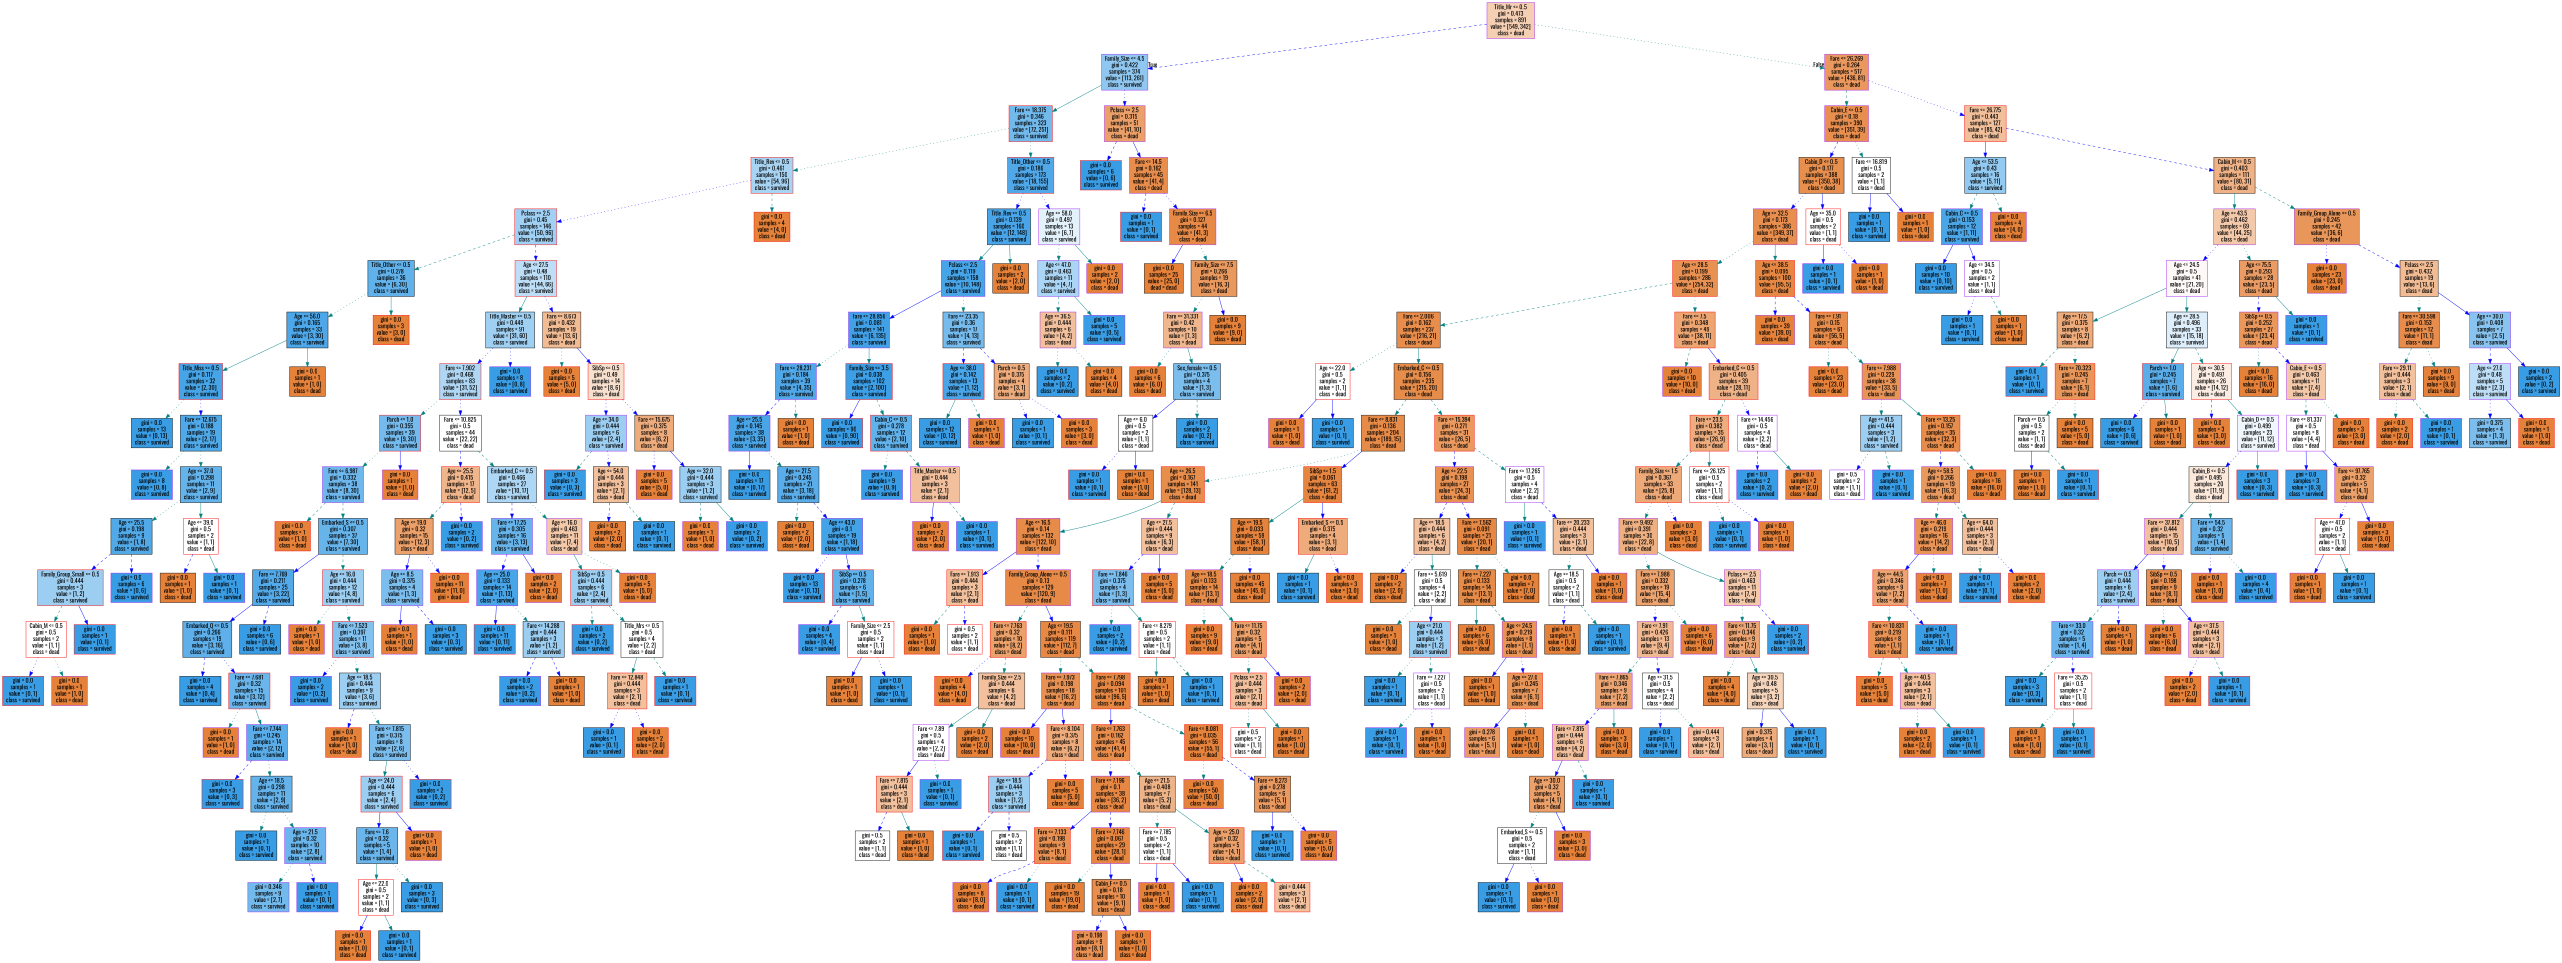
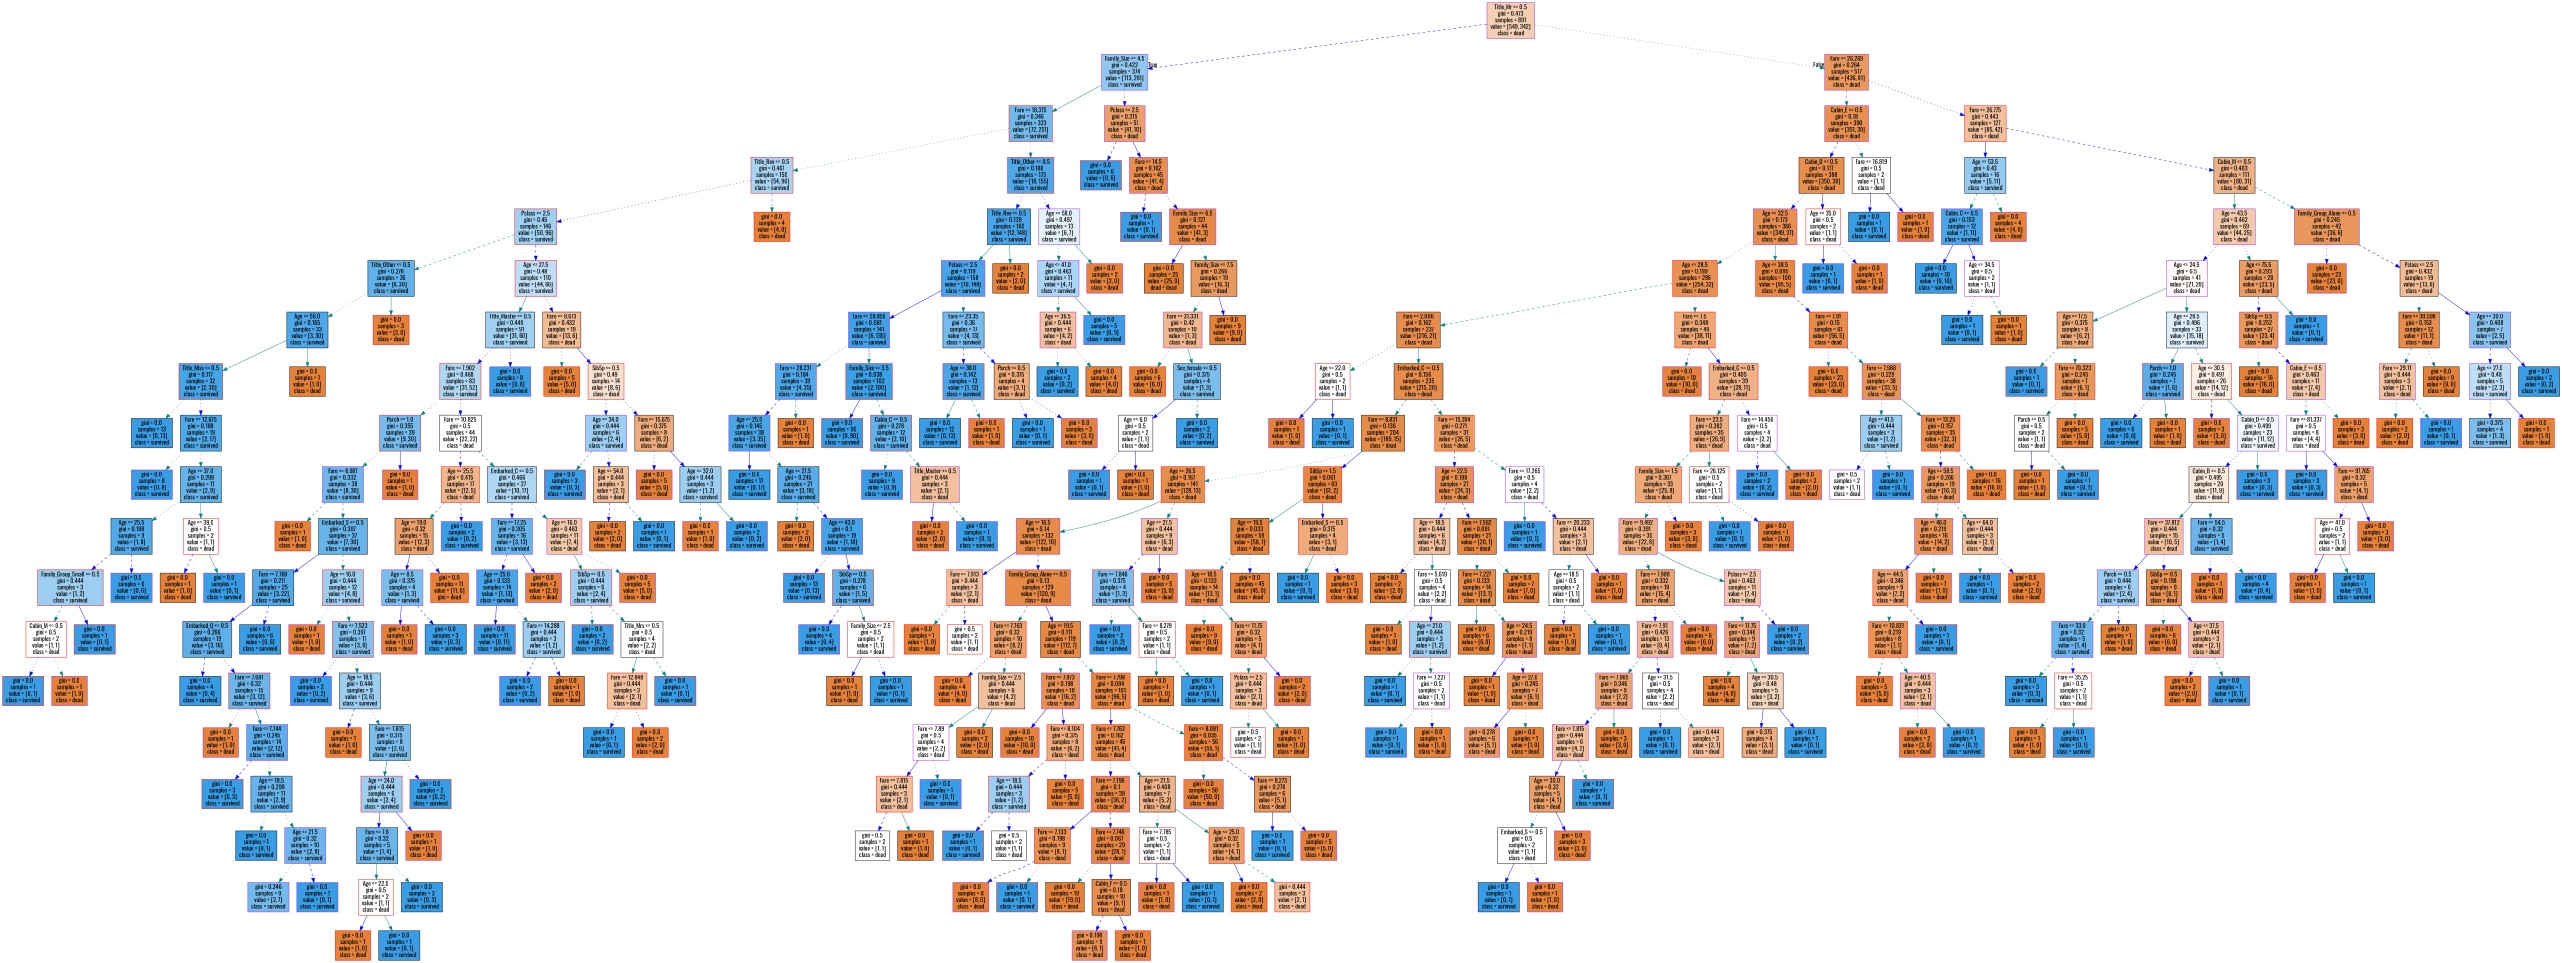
node "gini = 0.0 samples = 39 value = [39, 0] class = dead": removed
